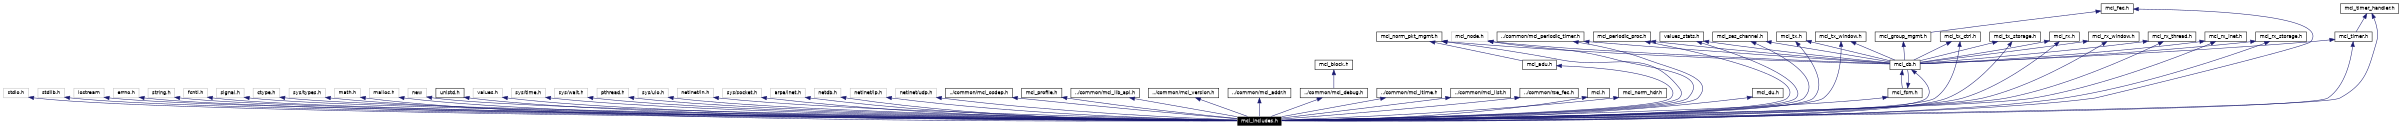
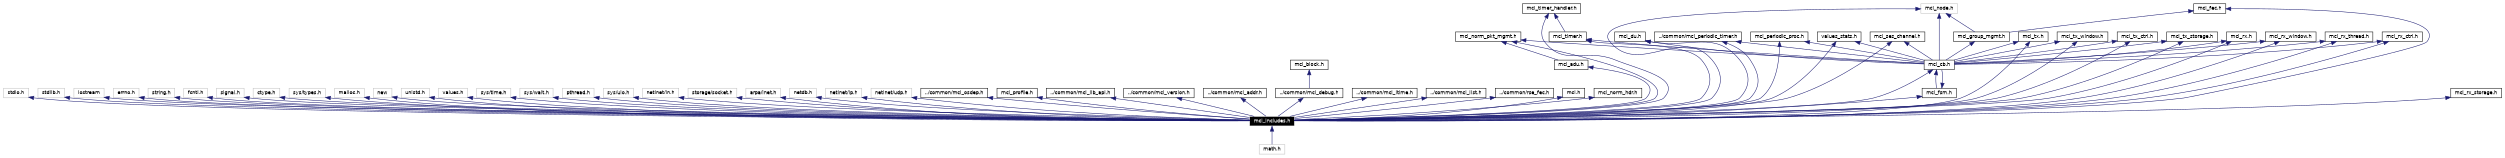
edge "mcl_group_mgmt.h" -> "mcl_node.h": added
node "mcl_rx_inet.h": label "mcl_rx_inet.h" -> "mcl_rx_ctrl.h"
edge "mcl_cb.h" -> "mcl_rx_storage.h": now "mcl_cb.h" -> "mcl_du.h"
node "unistd.h": color black -> grey75
node "sys/socket.h": label "sys/socket.h" -> "storage/socket.h"
edge "mcl_includes.h" -> "math.h": reversed
